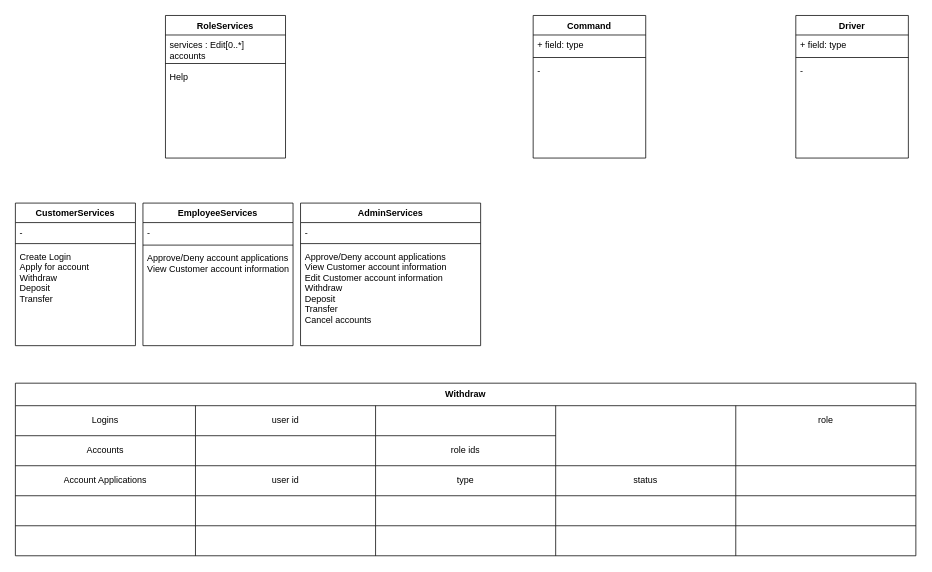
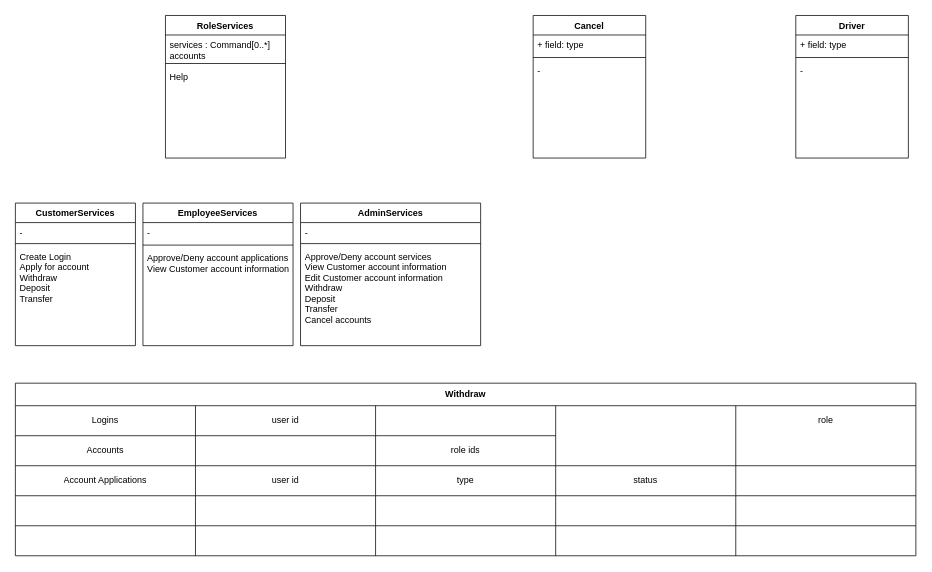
node "Command": label "Command" -> "Cancel"
node "services : Edit[0..*] accounts": label "services : Edit[0..*] accounts" -> "services : Command[0..*] accounts"
node "Approve/Deny account applications View Customer account information Edit Customer account information Withdraw Deposit Transfer Cancel accounts": label "Approve/Deny account applications View Customer account information Edit Customer account information Withdraw Deposit Transfer Cancel accounts" -> "Approve/Deny account services View Customer account information Edit Customer account information Withdraw Deposit Transfer Cancel accounts"
